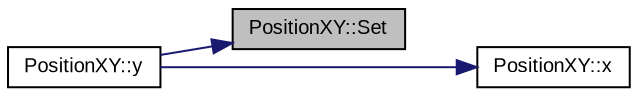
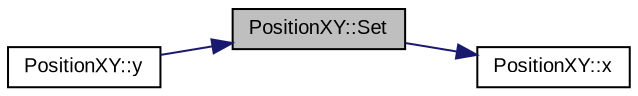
edge "PositionXY::y" -> "PositionXY::x": now "PositionXY::Set" -> "PositionXY::x"
